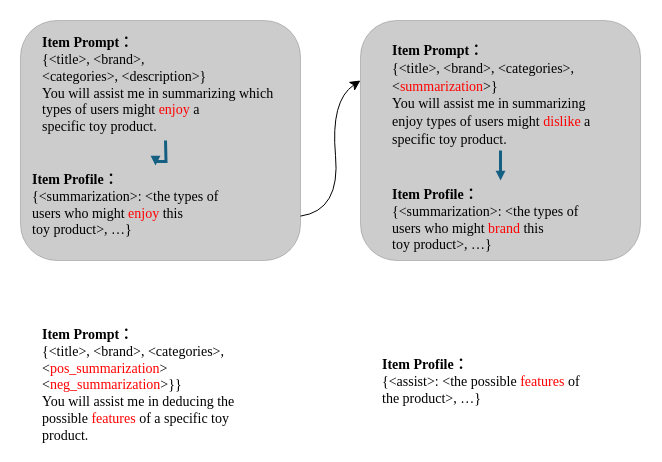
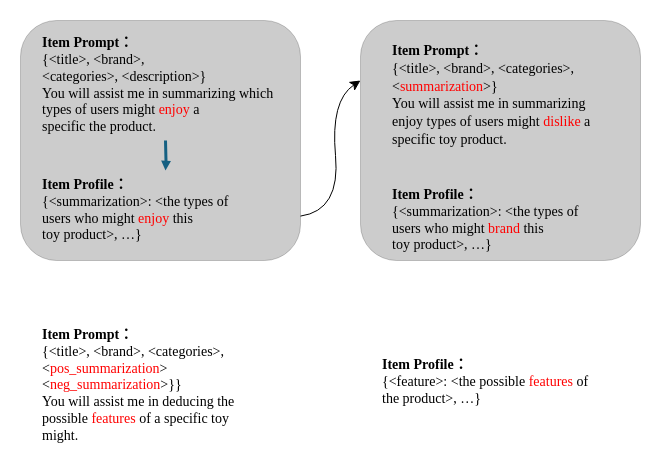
node "Item Prompt： {<title>, <brand>, <categories>, <description>} You will assist me in summarizing which types of users might enjoy a specific toy product.": label "Item Prompt： {<title>, <brand>, <categories>, <description>} You will assist me in summarizing which types of users might enjoy a specific toy product." -> "Item Prompt： {<title>, <brand>, <categories>, <description>} You will assist me in summarizing which types of users might enjoy a specific the product."
edge "Item Prompt： {<title>, <brand>, <categories>, <summarization>} You will assist me in summarizing enjoy types of users might dislike a specific toy product." -> "Item Profile： {<summarization>: <the types of users who might brand this toy product>, …}": removed
node "Item Profile： {<summarization>: <the types of users who might enjoy this toy product>, …}": moved (156, 206) -> (166, 211)
node "Item Prompt： {<title>, <brand>, <categories>, <pos_summarization> <neg_summarization>}} You will assist me in deducing the possible features of a specific toy product.": label "Item Prompt： {<title>, <brand>, <categories>, <pos_summarization> <neg_summarization>}} You will assist me in deducing the possible features of a specific toy product." -> "Item Prompt： {<title>, <brand>, <categories>, <pos_summarization> <neg_summarization>}} You will assist me in deducing the possible features of a specific toy might."
node "Item Profile： {<assist>: <the possible features of the product>, …}": label "Item Profile： {<assist>: <the possible features of the product>, …}" -> "Item Profile： {<feature>: <the possible features of the product>, …}"
